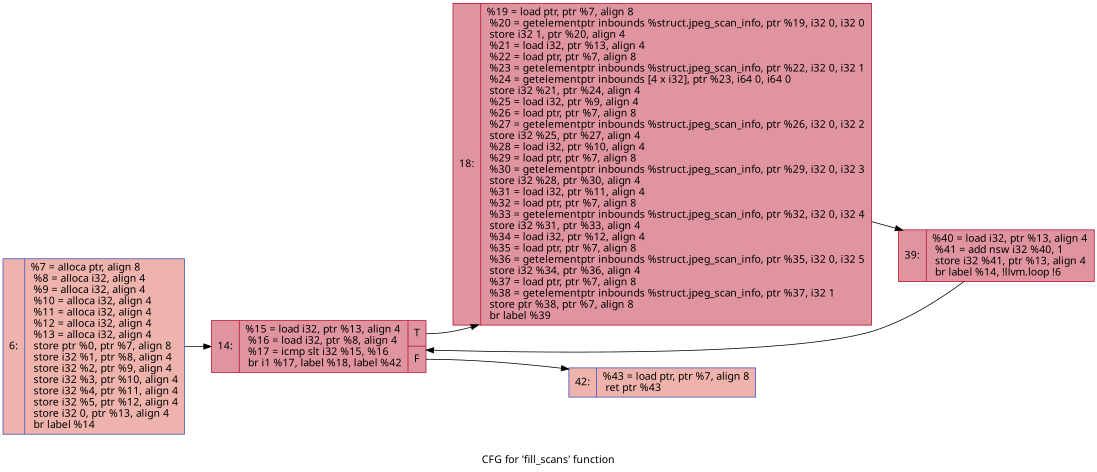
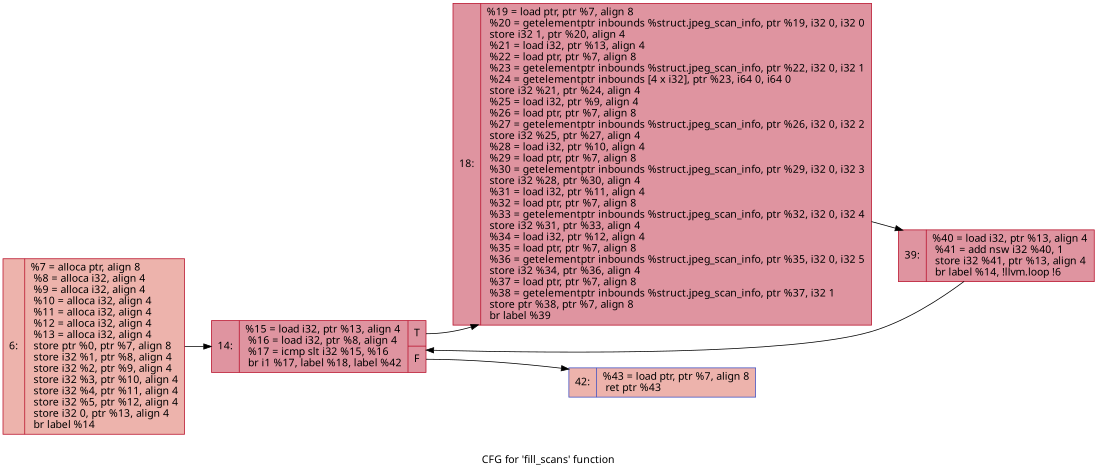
node "6:": color #3d50c3ff -> #b70d28ff
